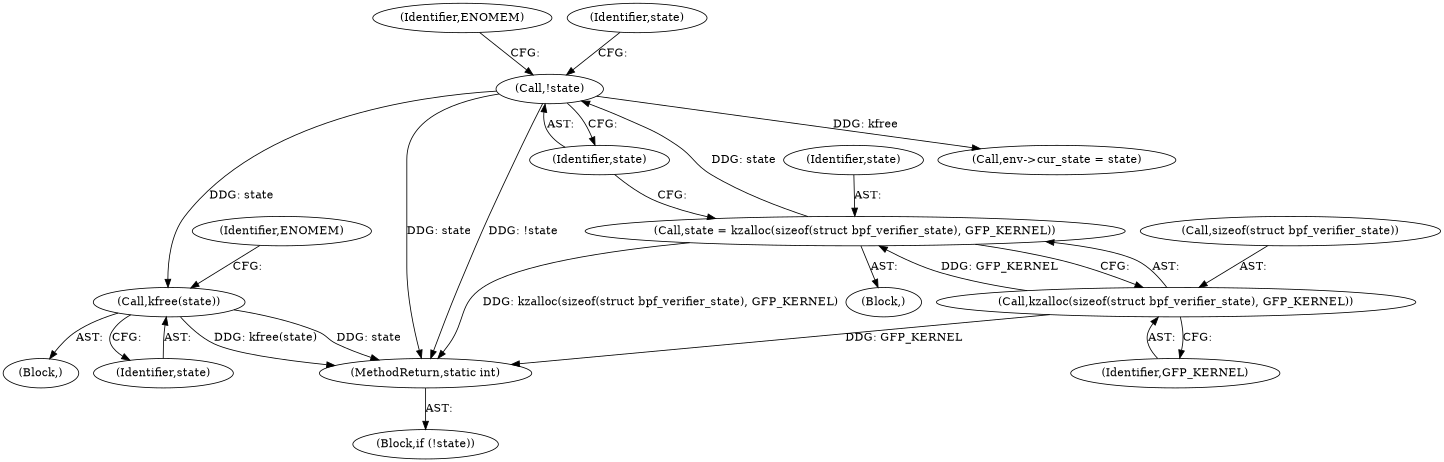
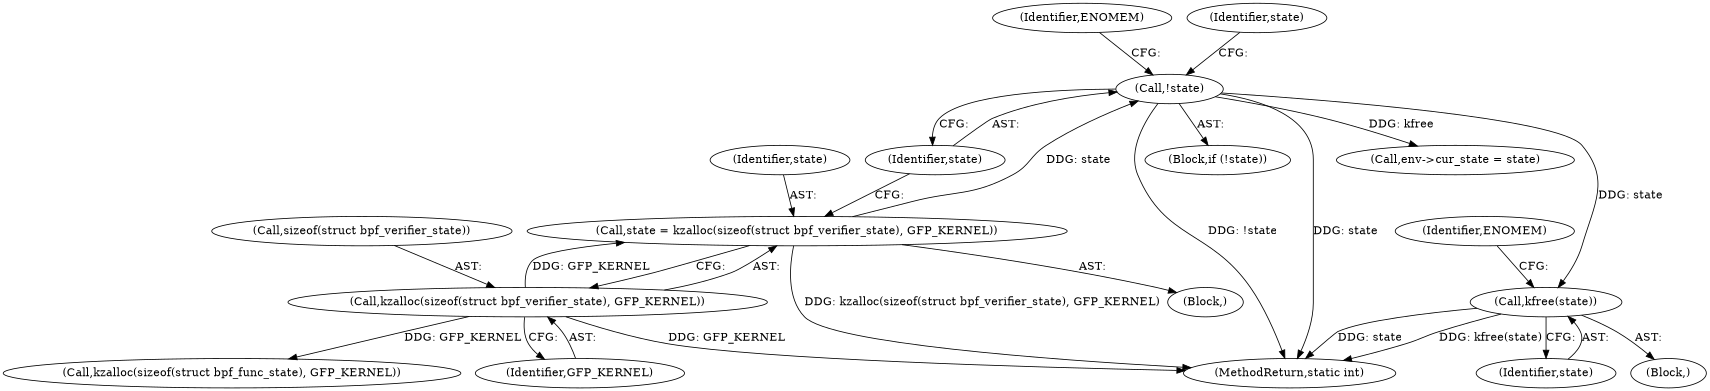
node "(Call,kzalloc(sizeof(struct bpf_func_state), GFP_KERNEL))": added
edge "(MethodReturn,static int)" -> "(Block,if (!state))": now "(Call,!state)" -> "(Block,if (!state))"
